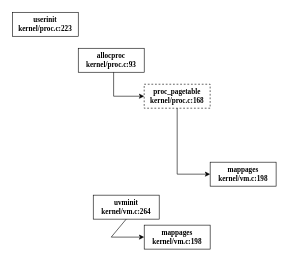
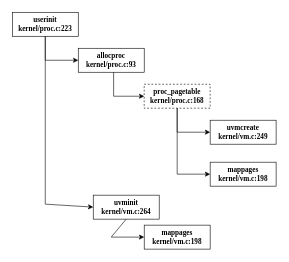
edge "userinit kernel/proc.c:223" -> "allocproc kernel/proc.c:93": added
edge "proc_pagetable kernel/proc.c:168" -> "uvmcreate kernel/vm.c:249": added
node "uvmcreate kernel/vm.c:249": added
edge "userinit kernel/proc.c:223" -> "uvminit kernel/vm.c:264": added
